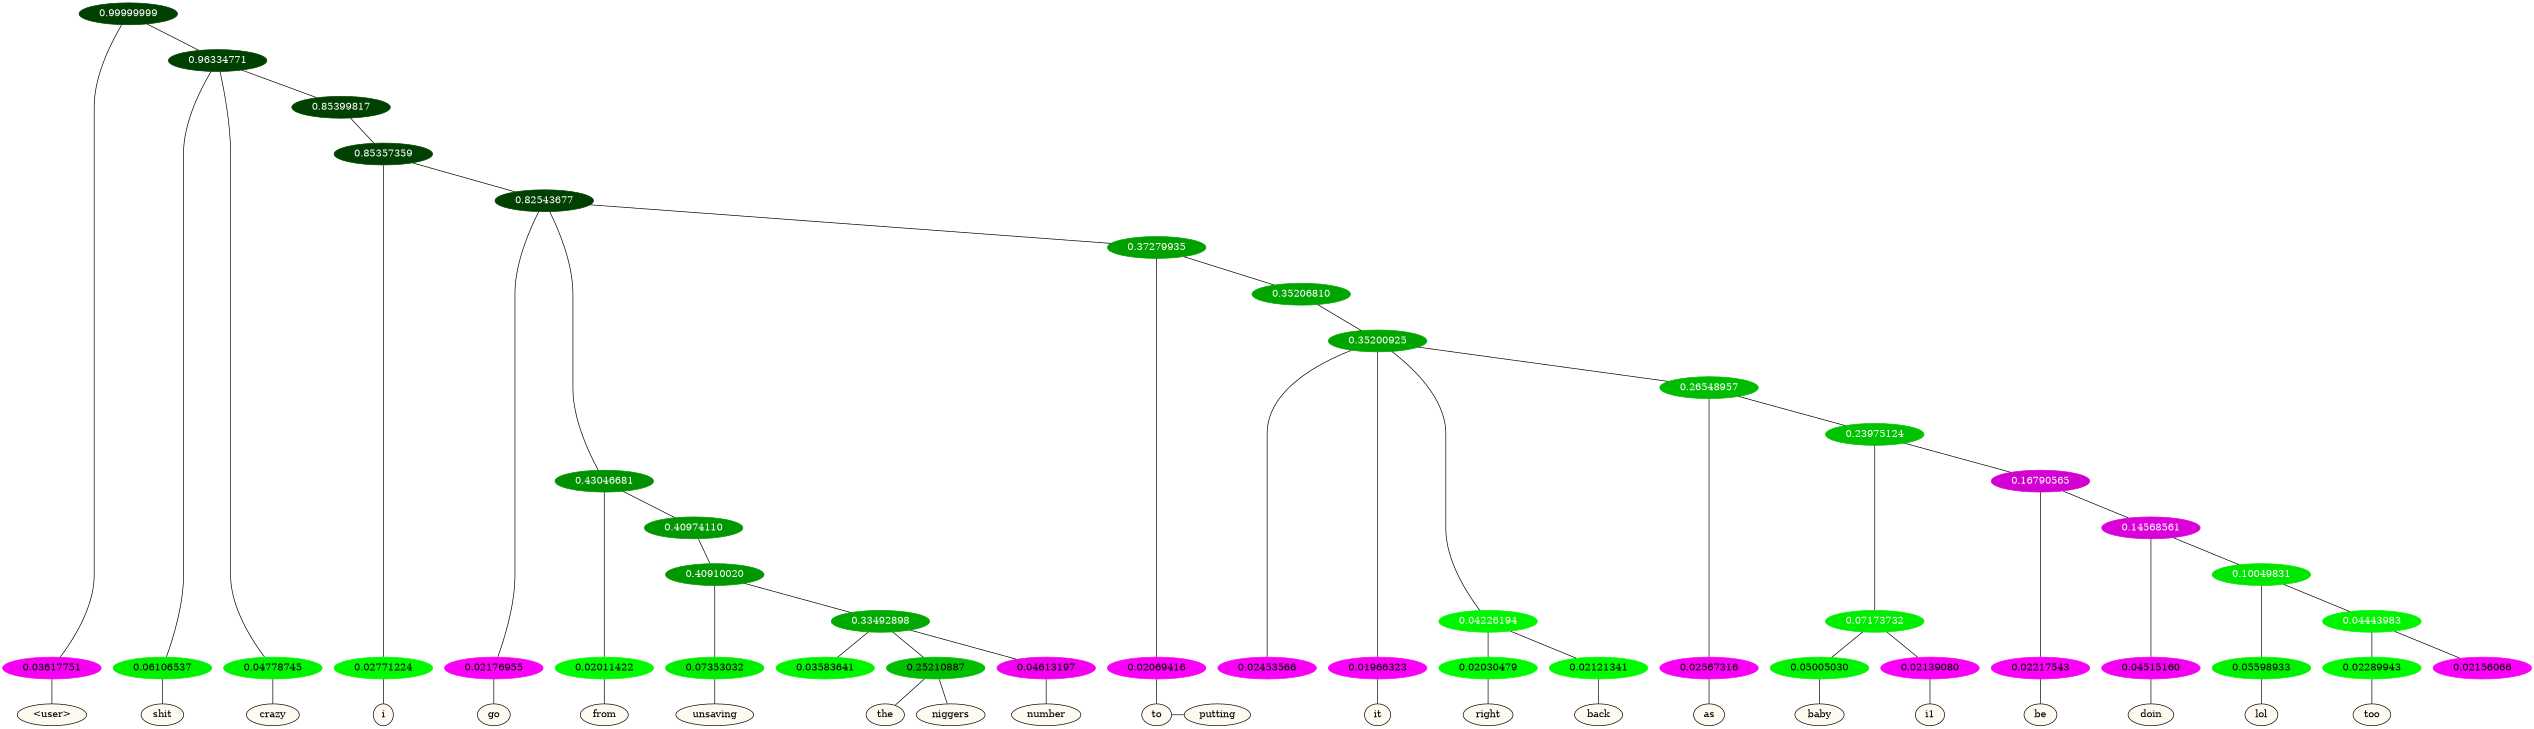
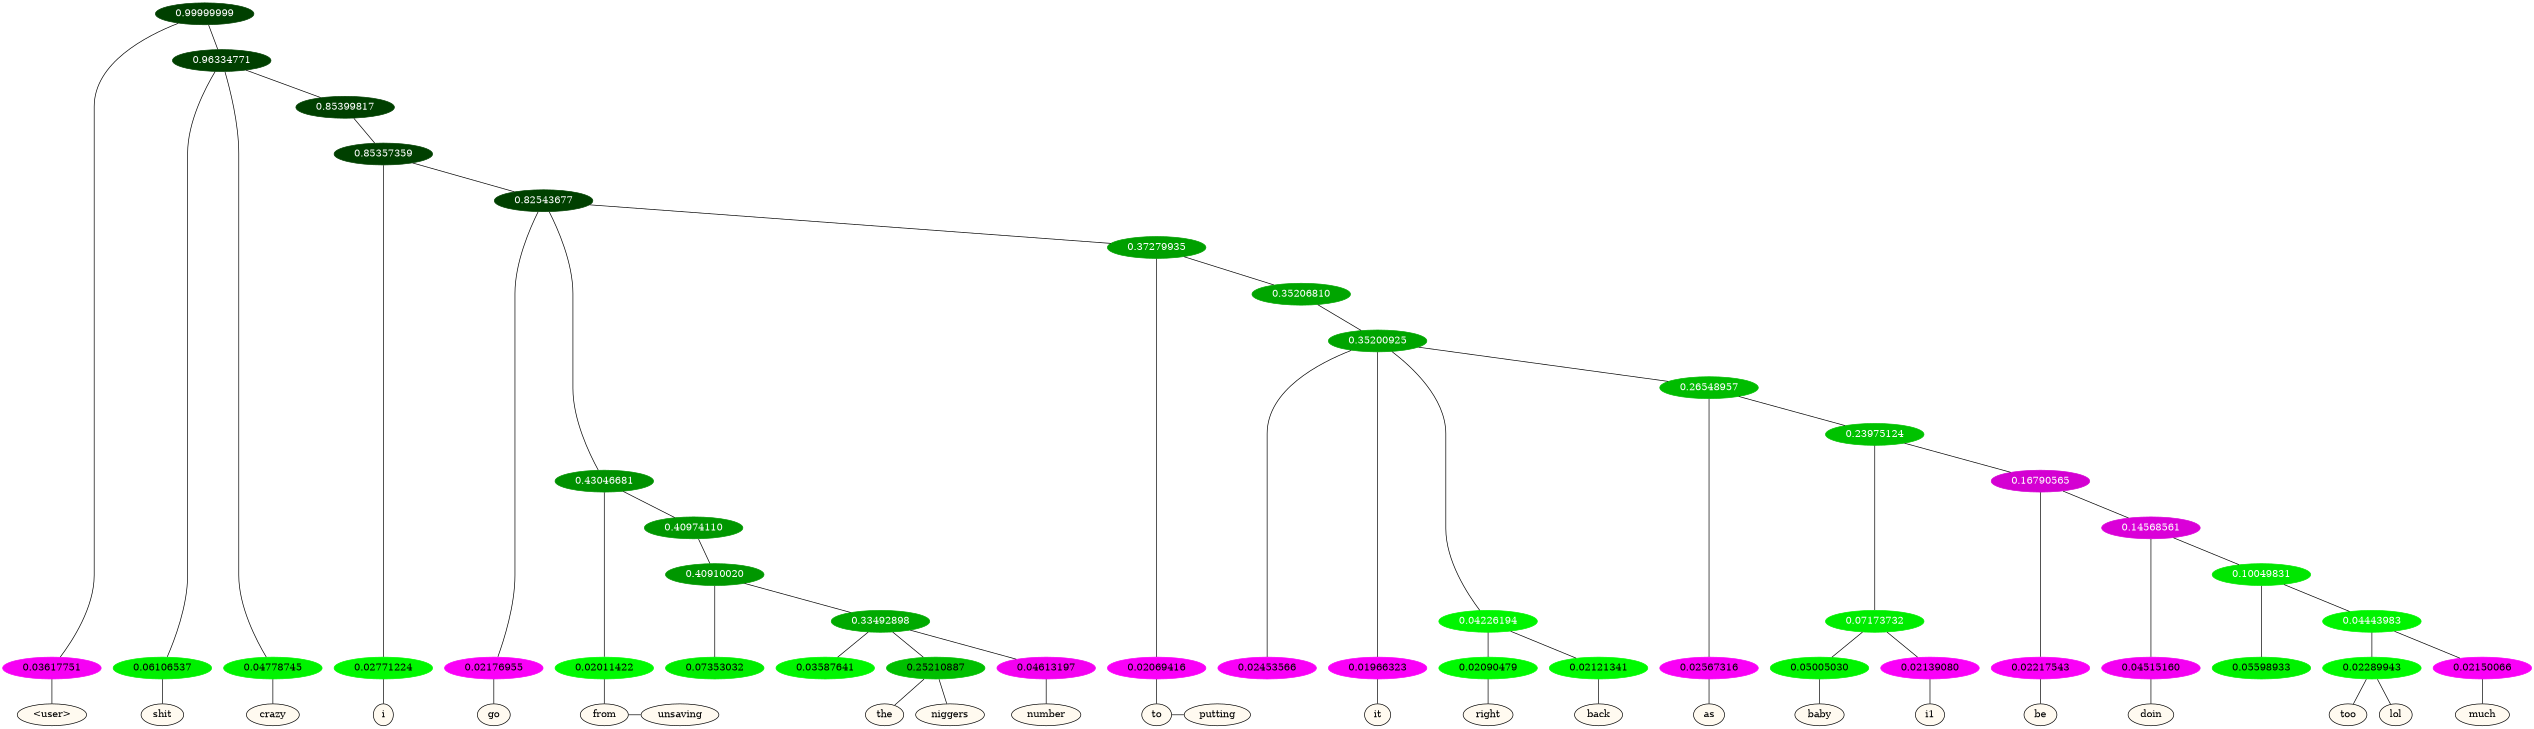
node "0.03583641": label "0.03583641" -> "0.03587641"
node "0.02030479": label "0.02030479" -> "0.02090479"
node "0.02156066": label "0.02156066" -> "0.02150066"
edge "0.07353032" -- "unsaving": now "from" -- "unsaving"
edge "0.05598933" -- "lol": now "0.02289943" -- "lol"
node "much": added
